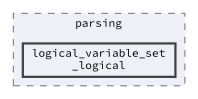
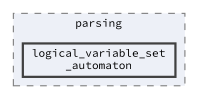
node "logical_variable_set _logical": label "logical_variable_set _logical" -> "logical_variable_set _automaton"
